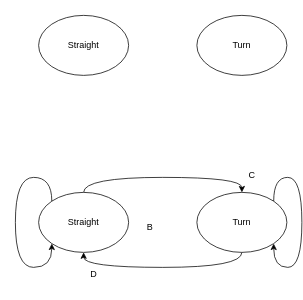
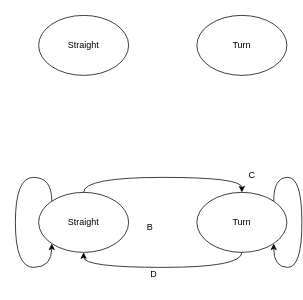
node "D": moved (93, 274) -> (153, 274)
